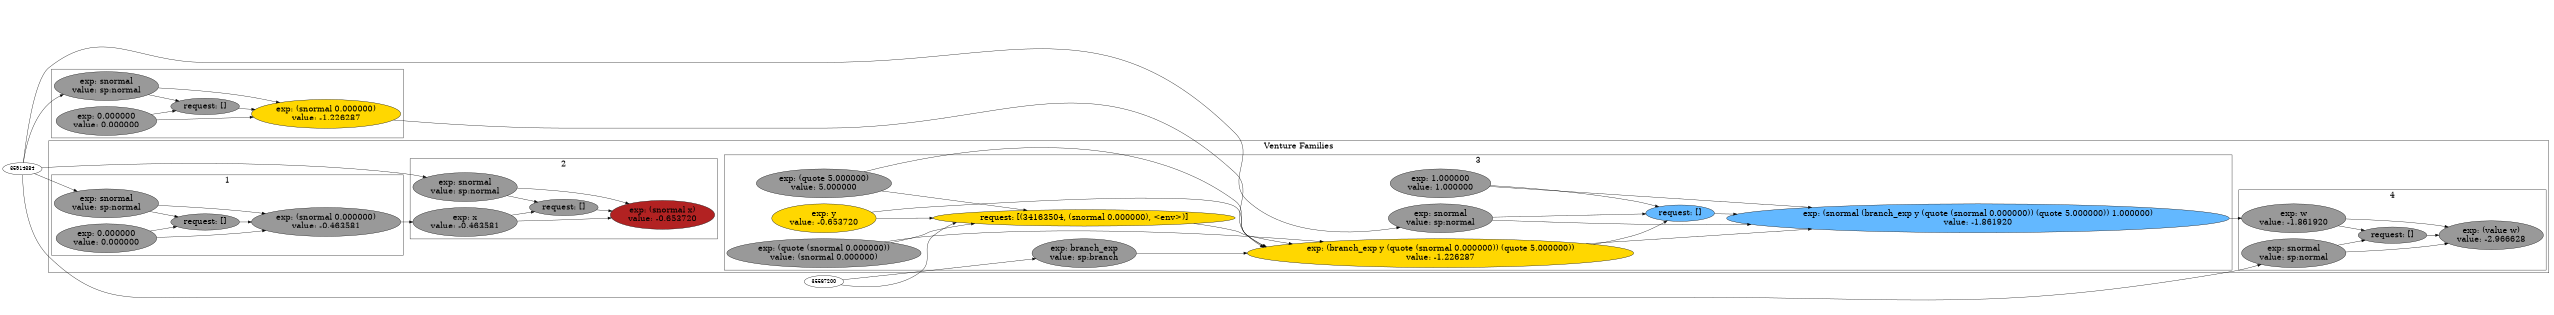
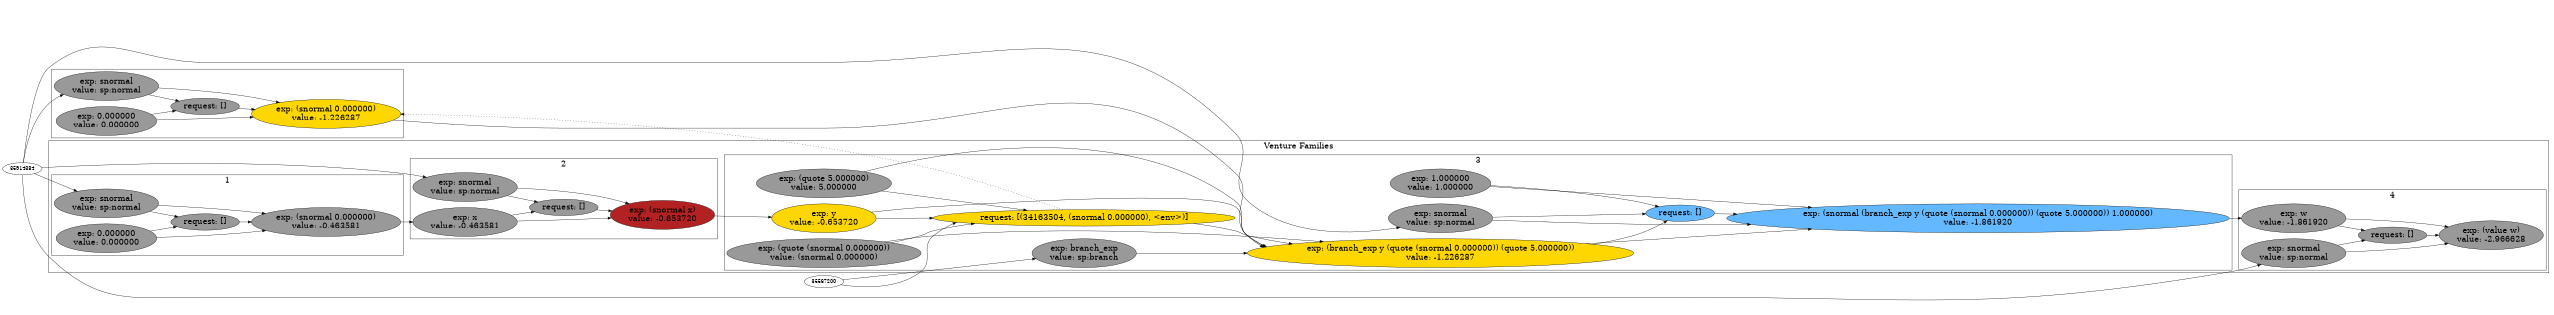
edge "request: [(34163504, (snormal 0.000000), <env>)]" -> "exp: (snormal 0.000000) value: -1.226287": added
edge "exp: (snormal x) value: -0.653720" -> "exp: y value: -0.653720": added
